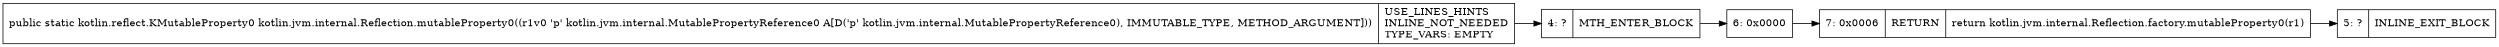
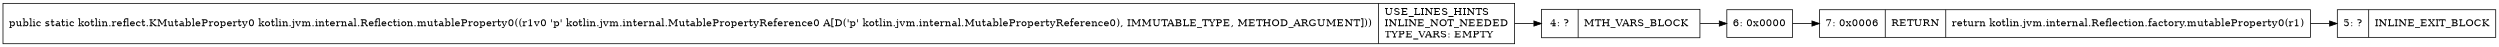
node "4: ?": text "MTH_ENTER_BLOCK" -> "MTH_VARS_BLOCK"
